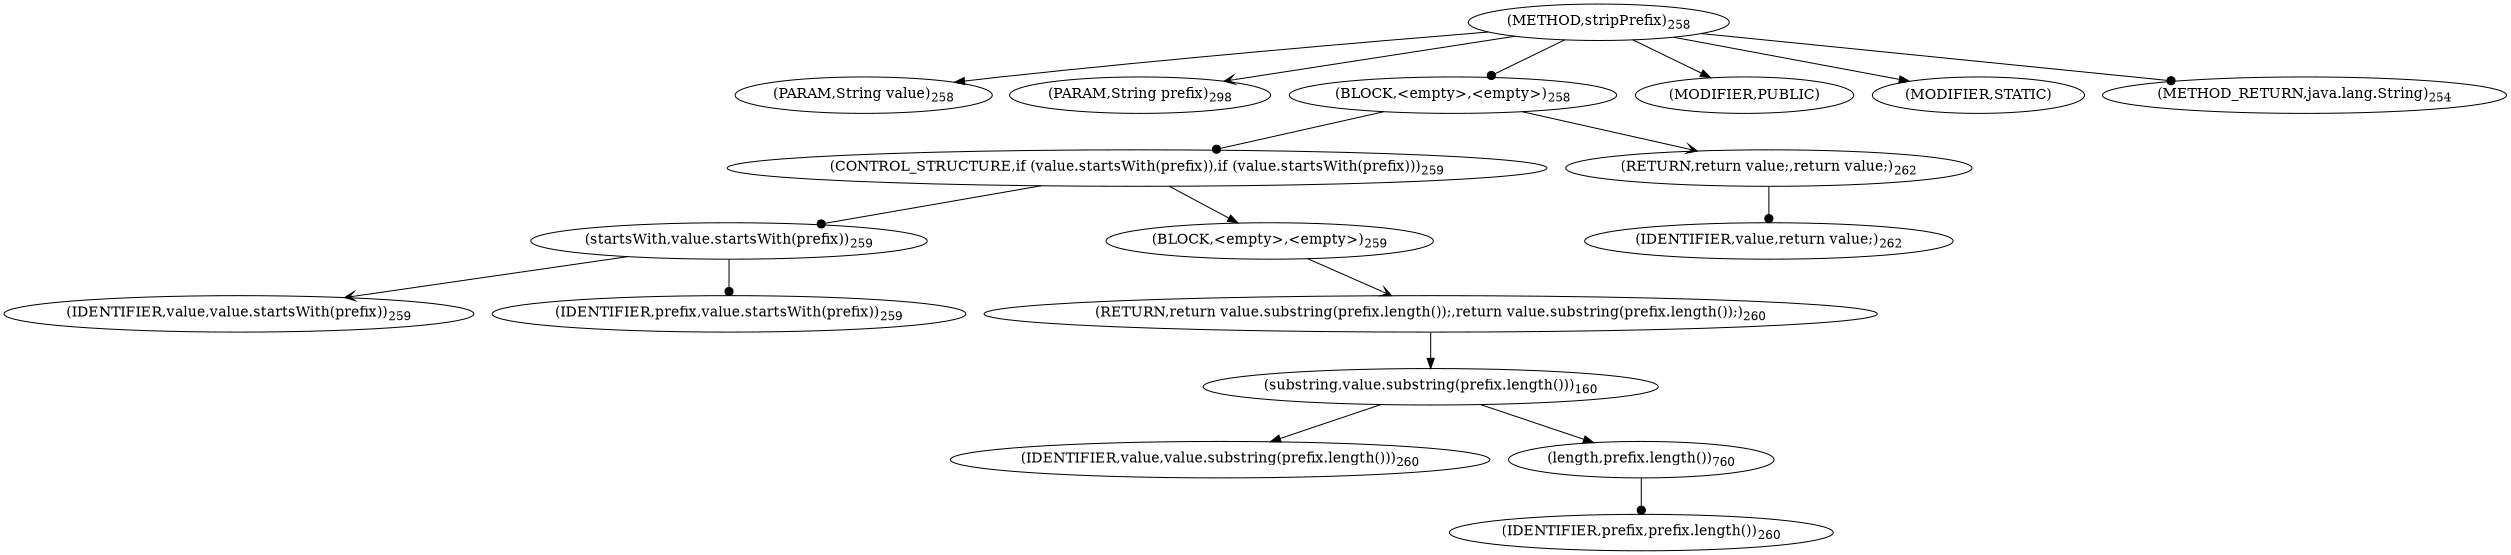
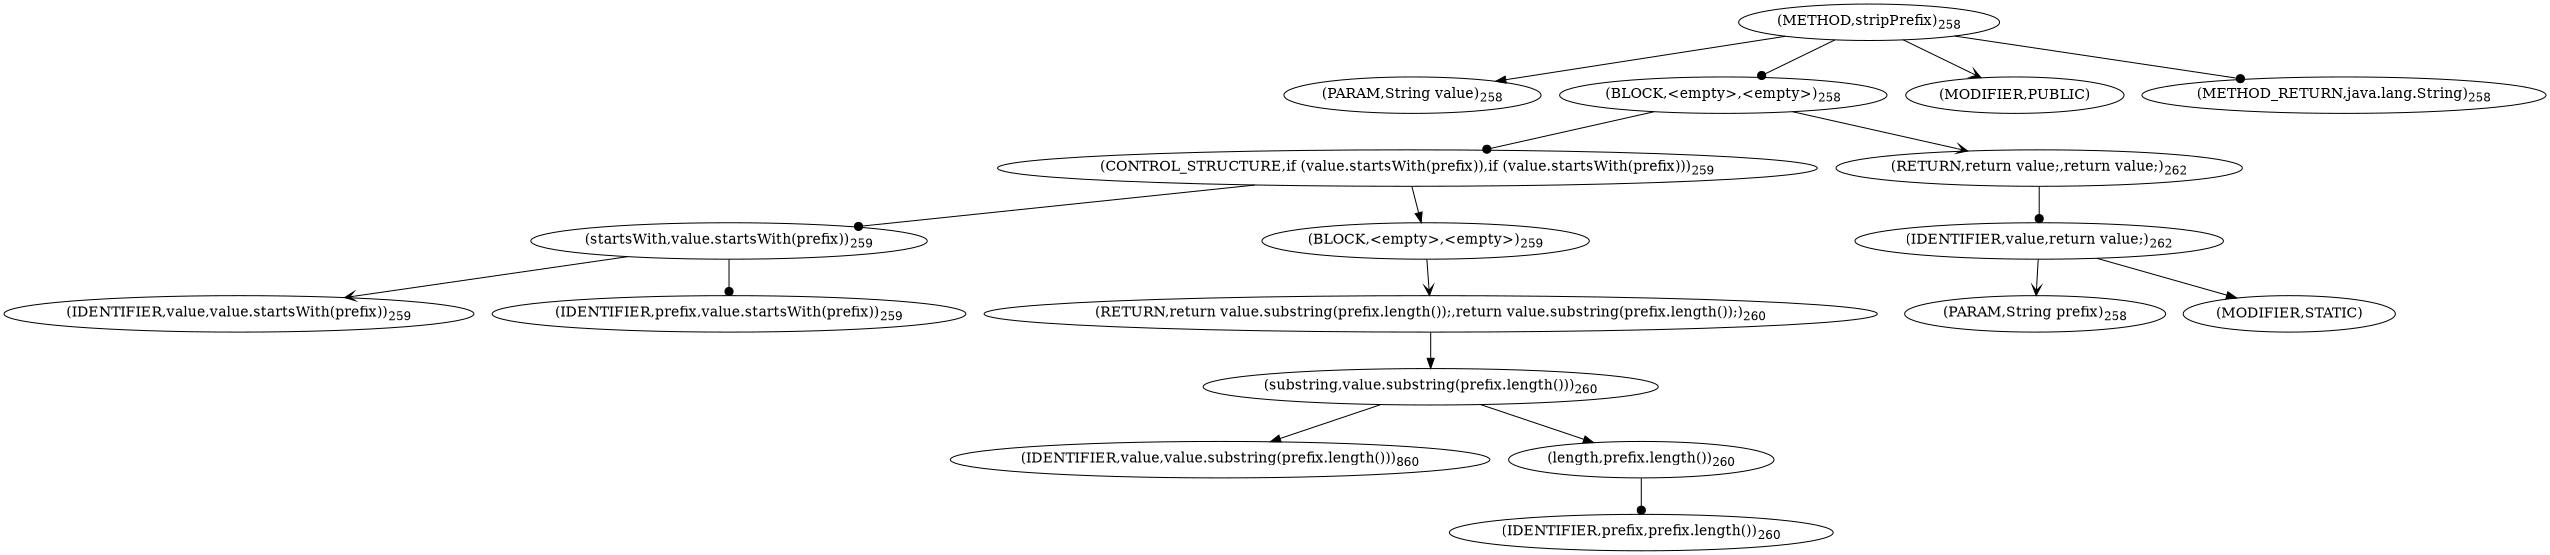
edge "(METHOD,stripPrefix)" -> "(MODIFIER,PUBLIC)": arrowhead normal -> vee
edge "(METHOD,stripPrefix)" -> "(PARAM,String prefix)": now "(IDENTIFIER,value,return value;)" -> "(PARAM,String prefix)"
edge "(METHOD,stripPrefix)" -> "(MODIFIER,STATIC)": now "(IDENTIFIER,value,return value;)" -> "(MODIFIER,STATIC)"
node "(PARAM,String prefix)": text "298" -> "258"
node "(METHOD_RETURN,java.lang.String)": text "254" -> "258"
node "(substring,value.substring(prefix.length()))": text "160" -> "260"
node "(IDENTIFIER,value,value.substring(prefix.length()))": text "260" -> "860"
node "(length,prefix.length())": text "760" -> "260"
